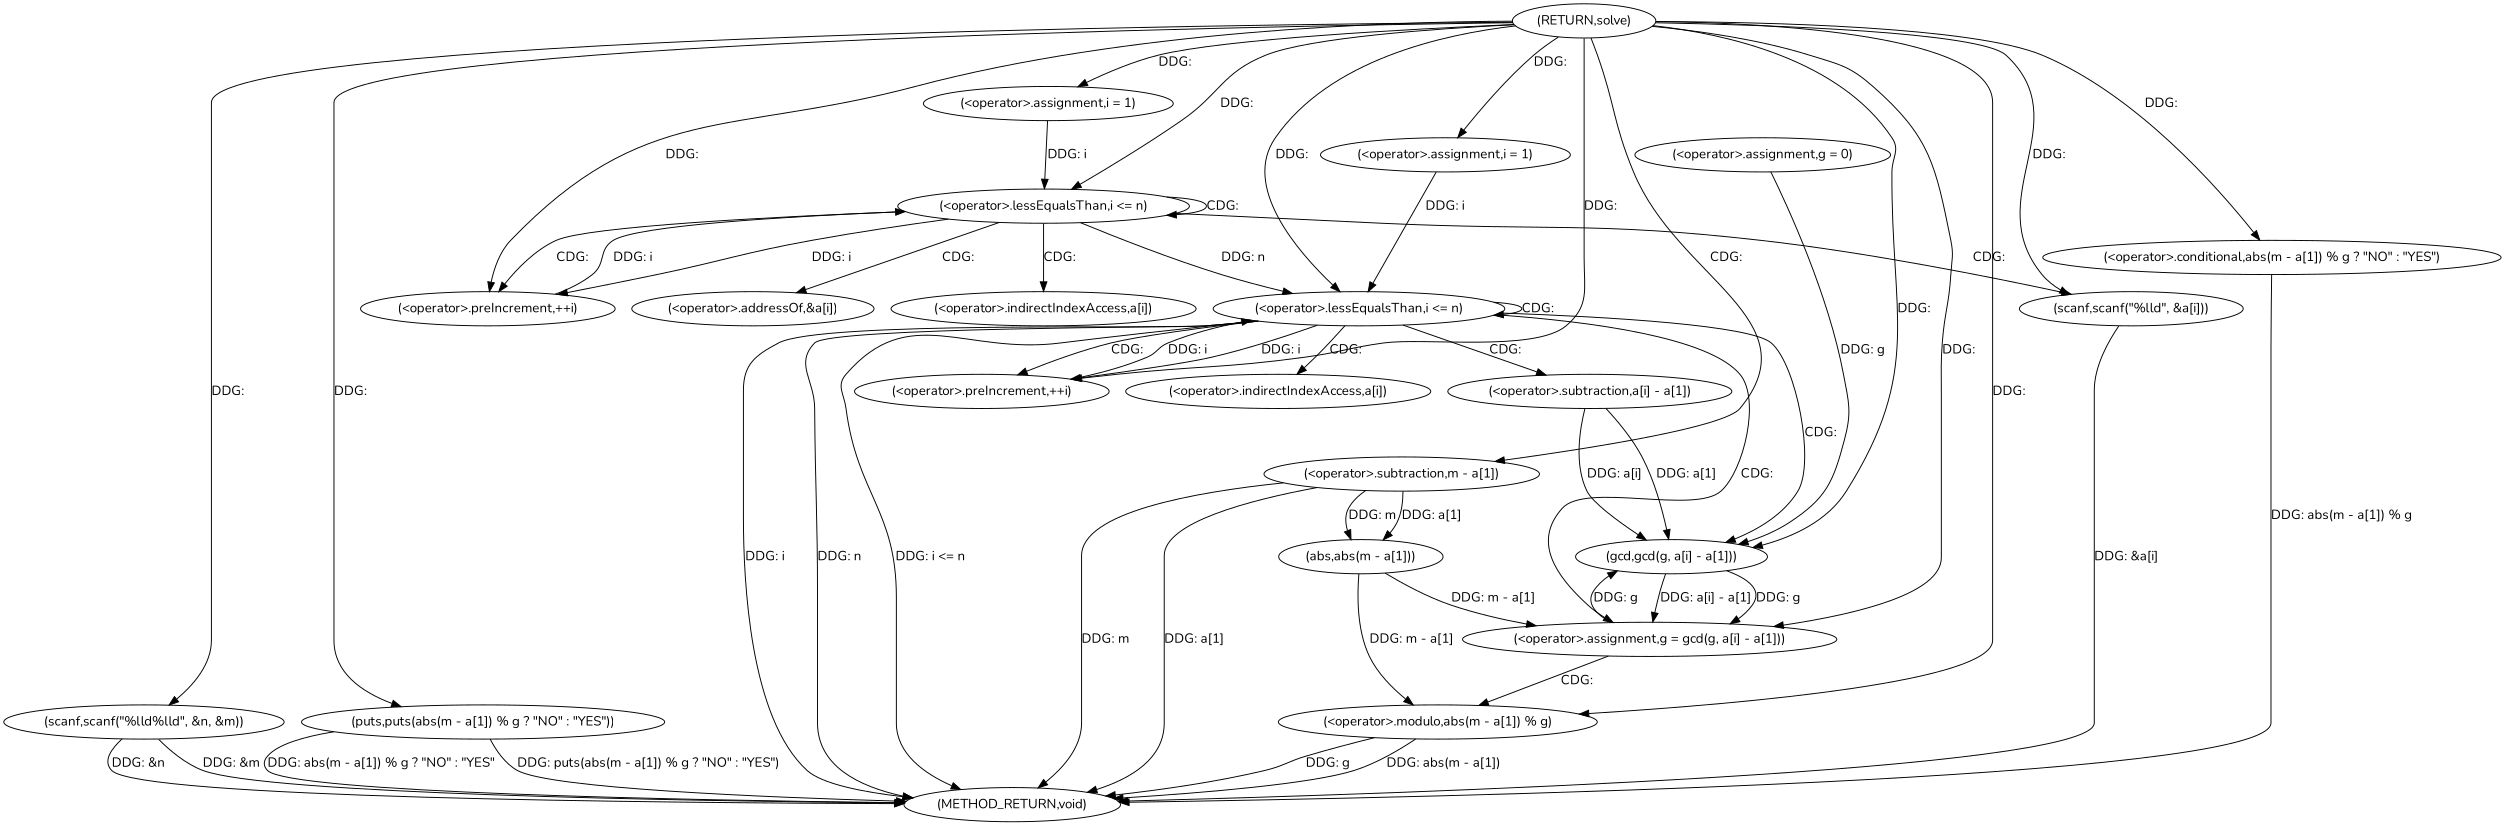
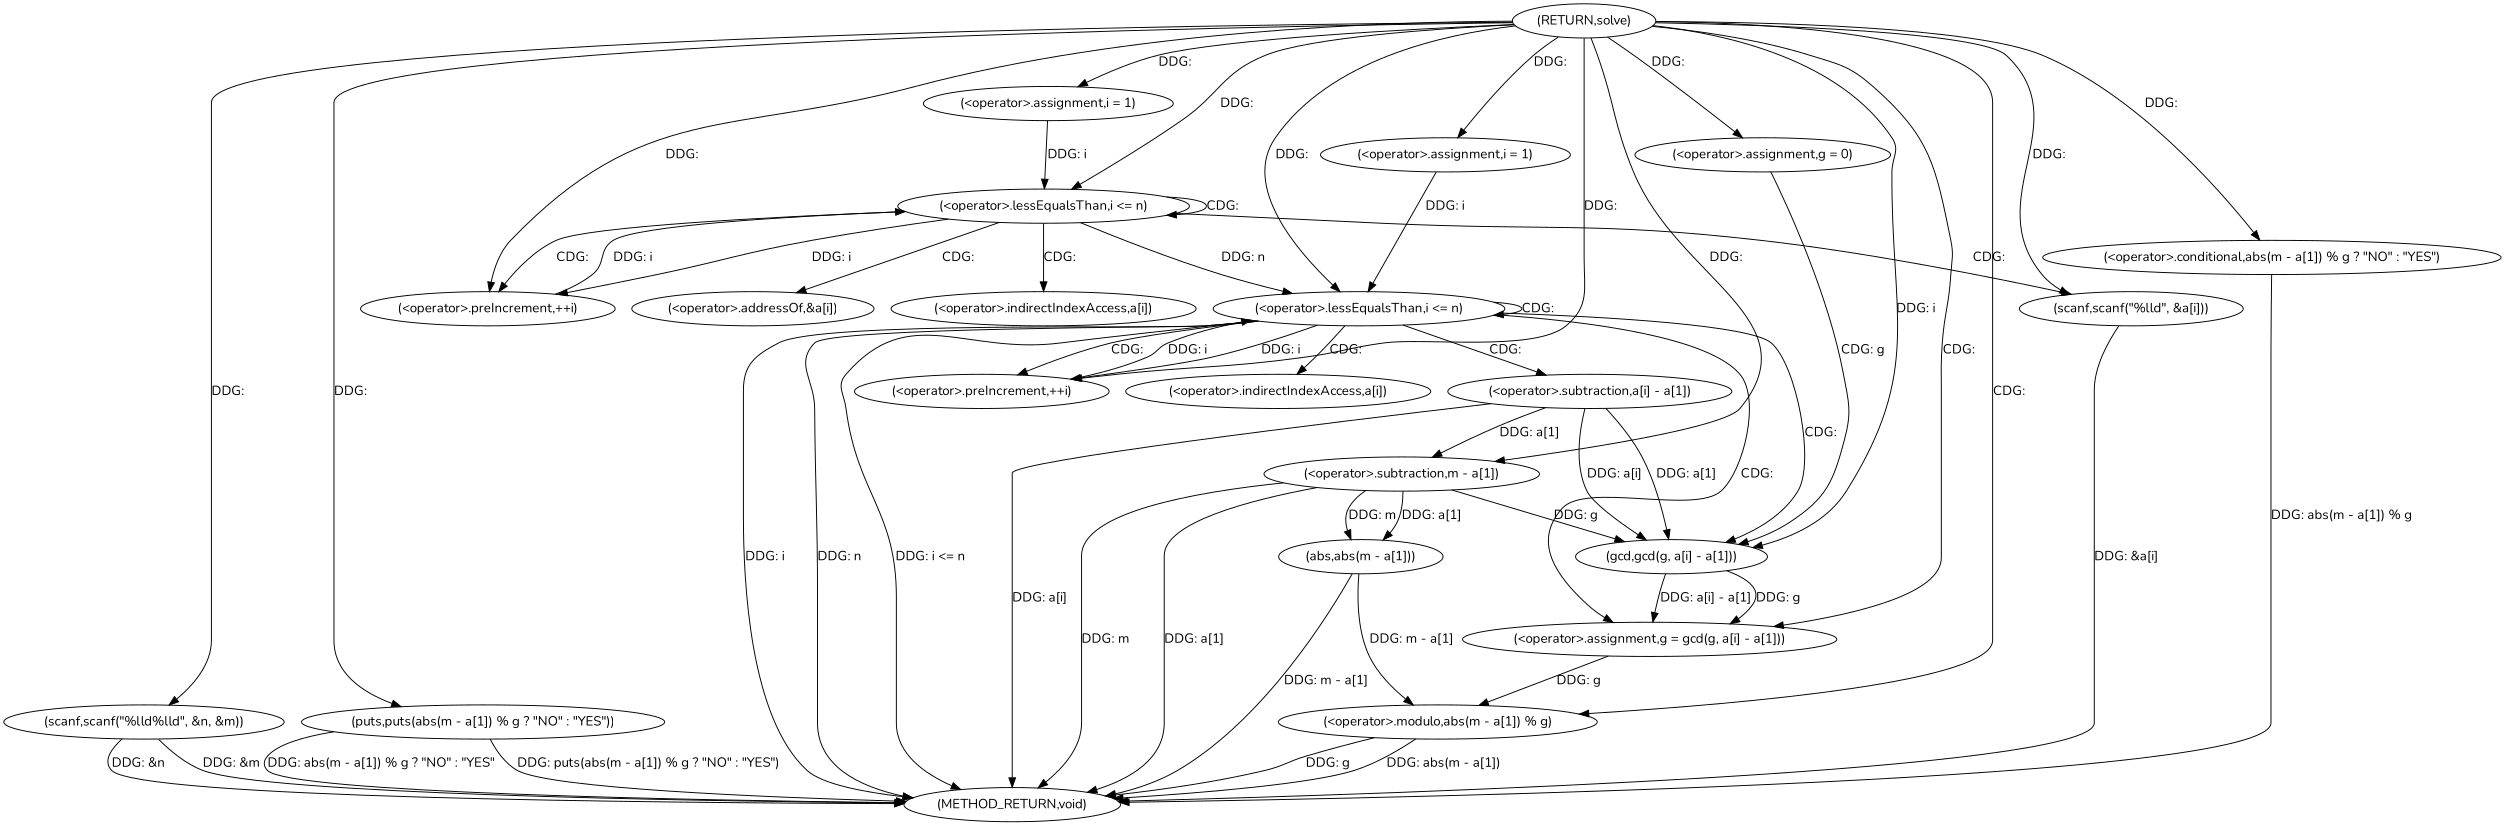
edge "(RETURN,solve)" -> "(<operator>.assignment,g = 0)": added, label "DDG:"
edge "(RETURN,solve)" -> "(<operator>.subtraction,m - a[1])": label "CDG: " -> "DDG: "
edge "(RETURN,solve)" -> "(gcd,gcd(g, a[i] - a[1]))": label "DDG: " -> "DDG: i"
edge "(<operator>.assignment,g = 0)" -> "(gcd,gcd(g, a[i] - a[1]))": label "DDG: g" -> "CDG: g"
edge "(RETURN,solve)" -> "(<operator>.assignment,g = gcd(g, a[i] - a[1]))": label "DDG: " -> "CDG: "
edge "(RETURN,solve)" -> "(<operator>.modulo,abs(m - a[1]) % g)": label "DDG: " -> "CDG: "
edge "(<operator>.subtraction,a[i] - a[1])" -> "(<operator>.subtraction,m - a[1])": added, label "DDG: a[1]"
edge "(<operator>.subtraction,a[i] - a[1])" -> "(METHOD_RETURN,void)": added, label "DDG: a[i]"
edge "(<operator>.assignment,g = gcd(g, a[i] - a[1]))" -> "(gcd,gcd(g, a[i] - a[1]))": now "(<operator>.subtraction,m - a[1])" -> "(gcd,gcd(g, a[i] - a[1]))"
edge "(abs,abs(m - a[1]))" -> "(<operator>.assignment,g = gcd(g, a[i] - a[1]))": now "(abs,abs(m - a[1]))" -> "(METHOD_RETURN,void)"
edge "(<operator>.assignment,g = gcd(g, a[i] - a[1]))" -> "(<operator>.modulo,abs(m - a[1]) % g)": label "CDG: " -> "DDG: g"
